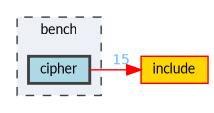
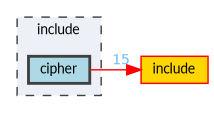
cluster "bench": label "bench" -> "include"
